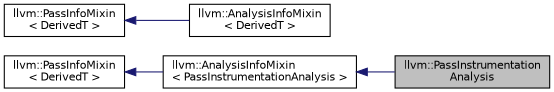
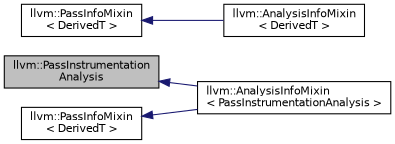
edge "llvm::PassInstrumentation Analysis" -> "llvm::AnalysisInfoMixin < PassInstrumentationAnalysis >": reversed
